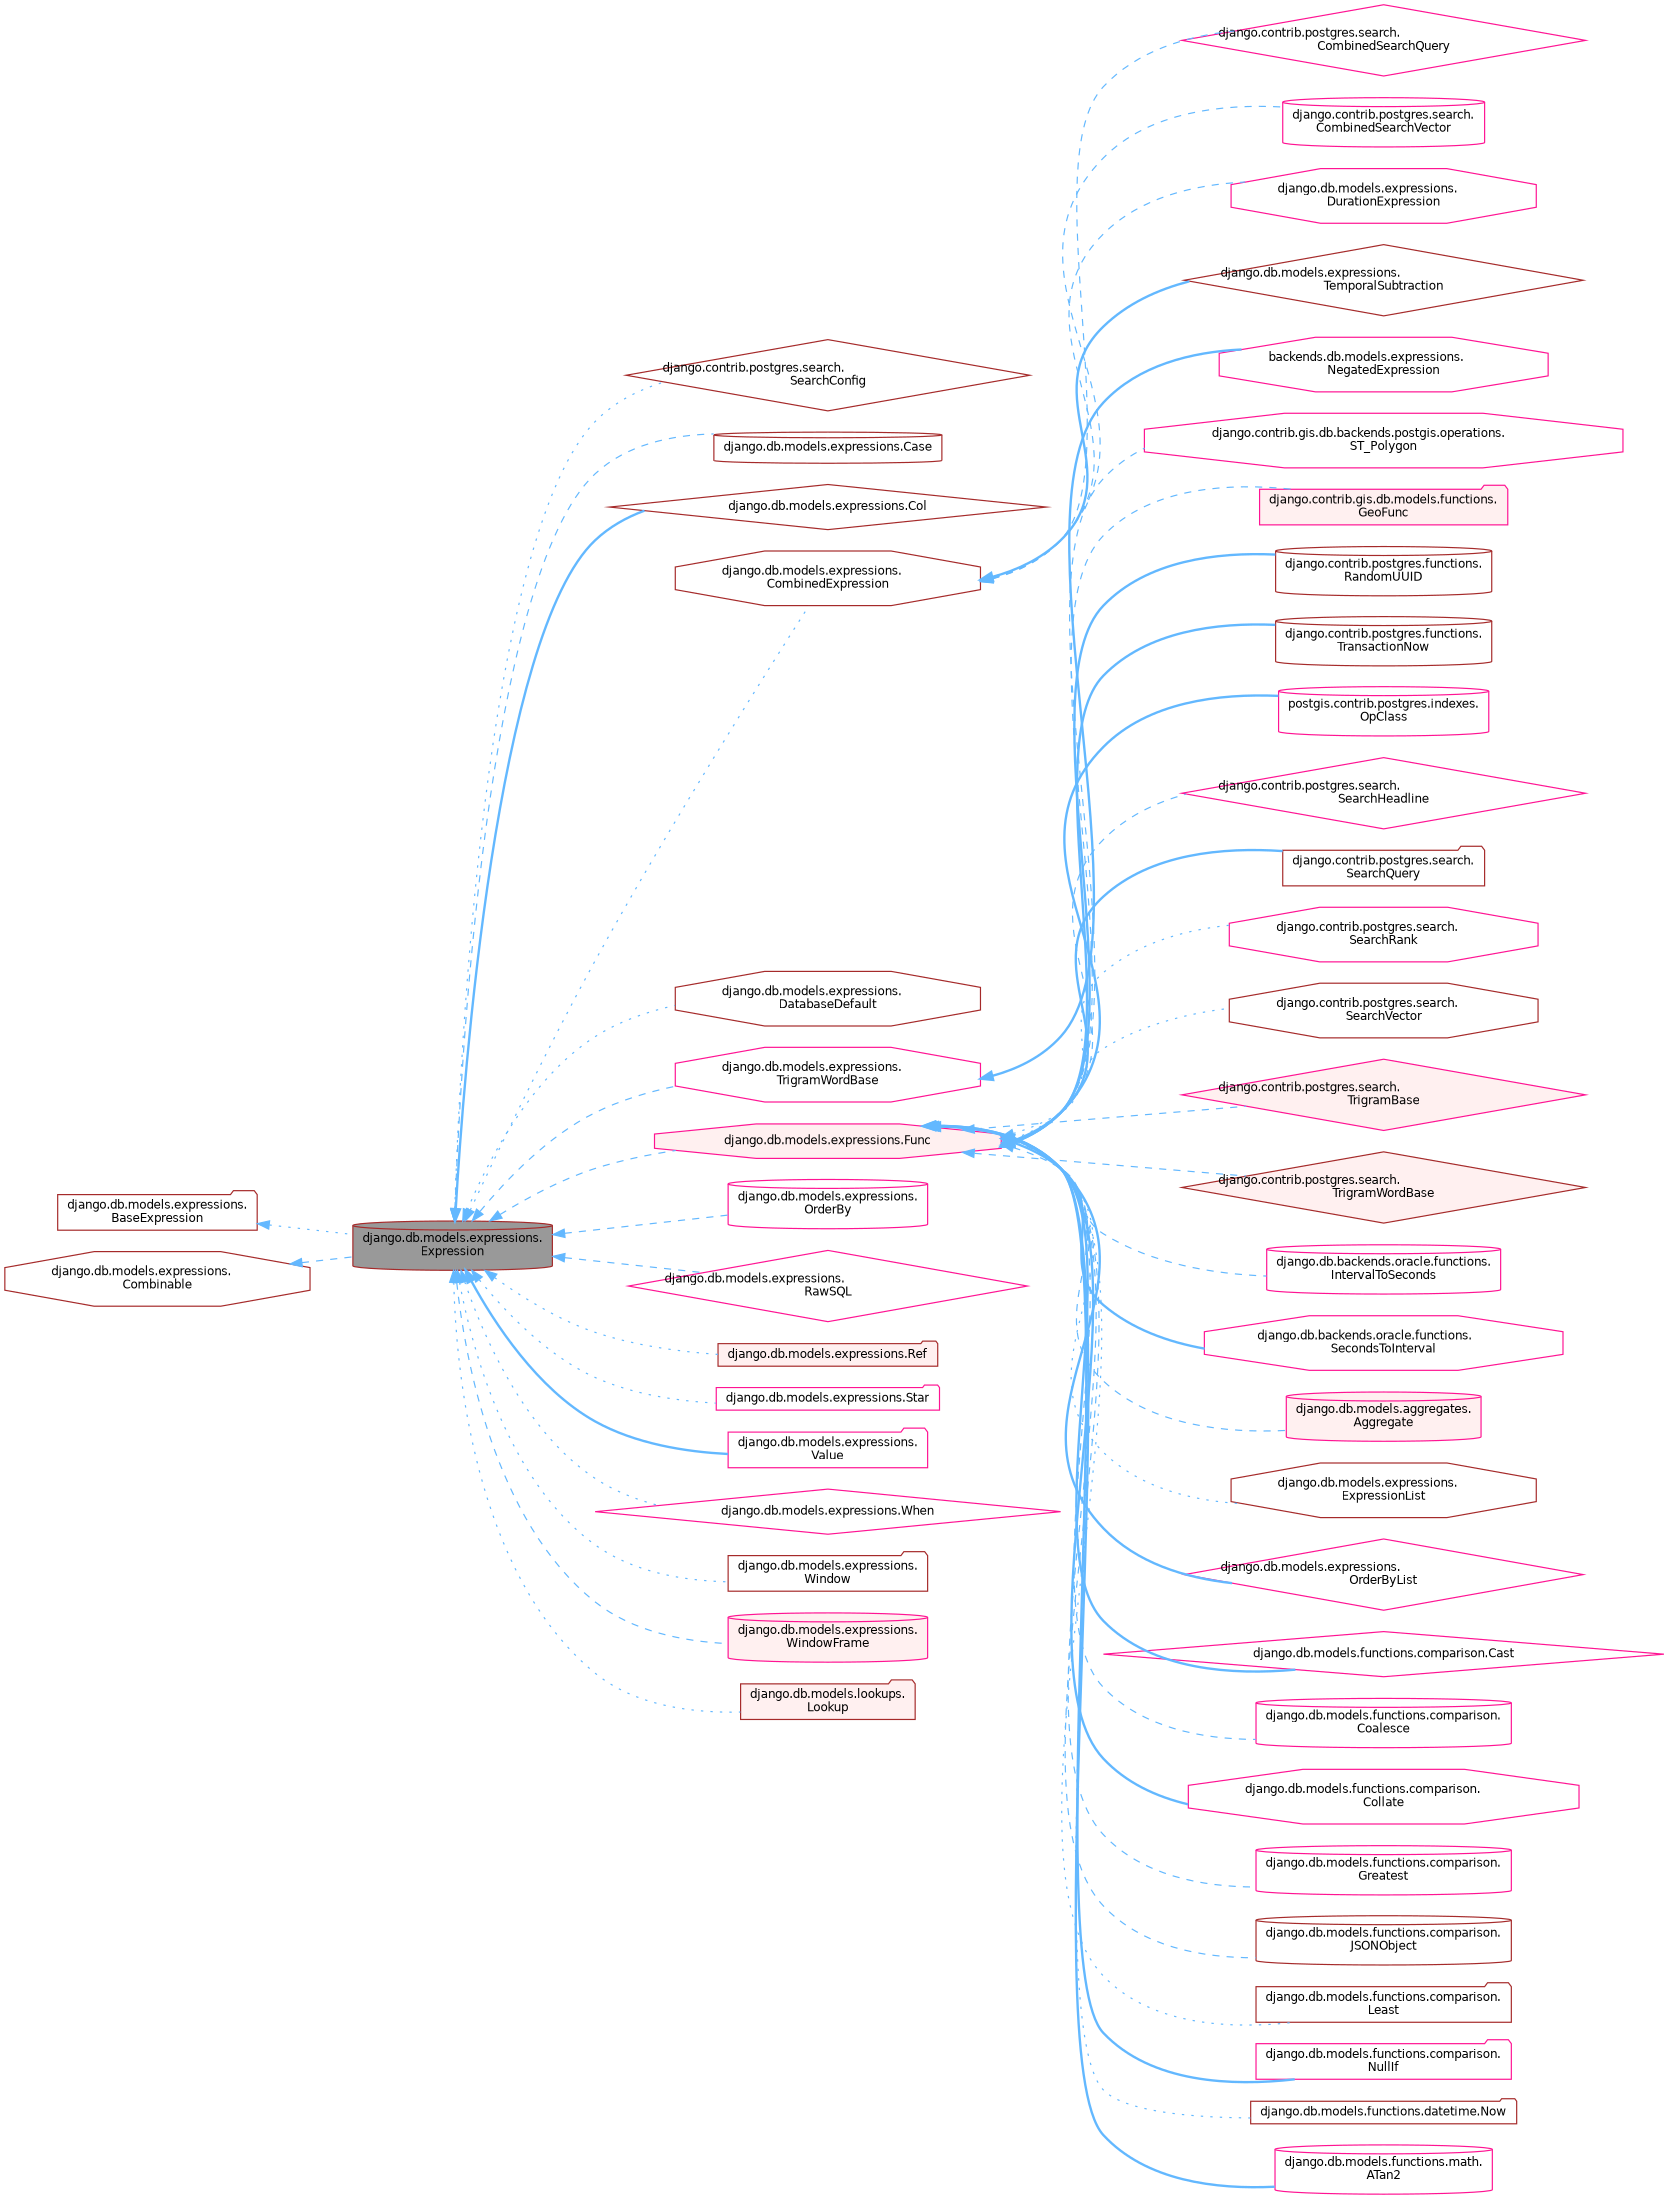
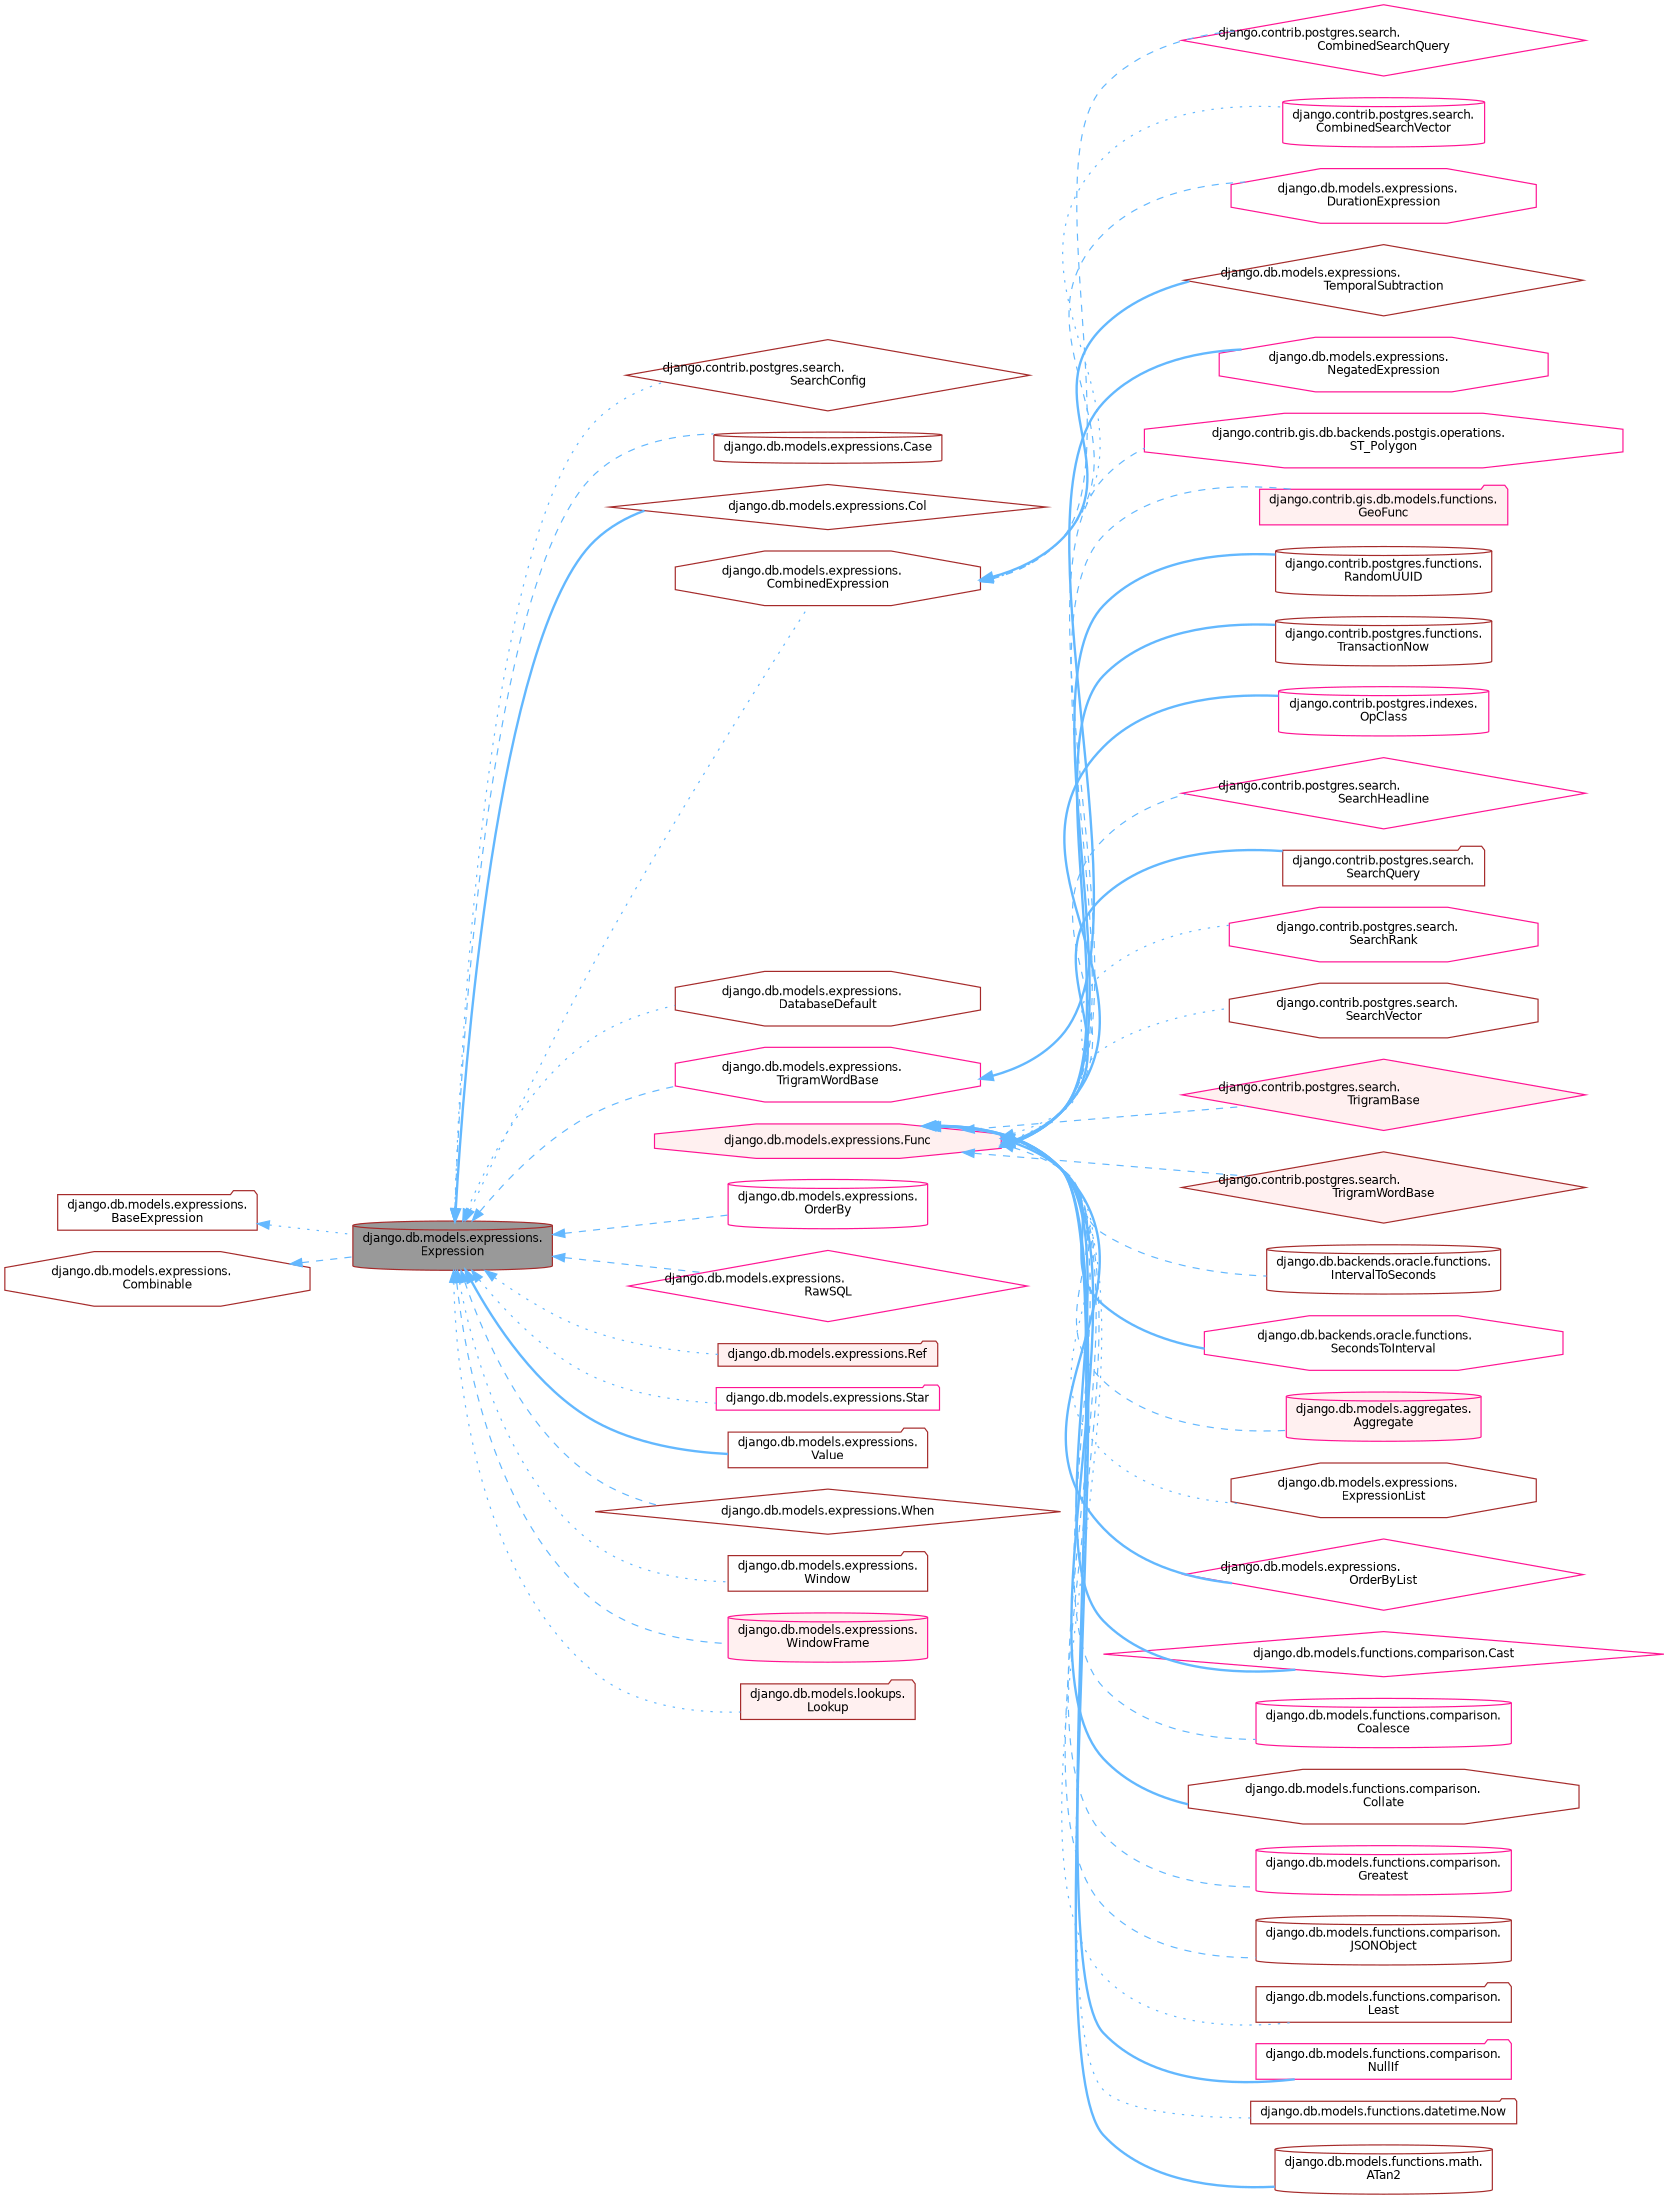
edge "django.contrib.postgres.search. CombinedSearchVector" -> "django.db.models.expressions. CombinedExpression": style dashed -> dotted
node "backends.db.models.expressions. NegatedExpression": label "backends.db.models.expressions. NegatedExpression" -> "django.db.models.expressions. NegatedExpression"
node "postgis.contrib.postgres.indexes. OpClass": label "postgis.contrib.postgres.indexes. OpClass" -> "django.contrib.postgres.indexes. OpClass"
edge "django.db.models.expressions.Func" -> "django.db.models.expressions. Expression": removed
node "django.db.backends.oracle.functions. IntervalToSeconds": color deeppink -> brown
edge "django.db.models.expressions.When" -> "django.db.models.expressions. Expression": style dotted -> dashed
node "django.db.models.expressions. Value": color deeppink -> brown
node "django.db.models.expressions.When": color deeppink -> brown
node "django.db.models.functions.comparison. Collate": color deeppink -> brown
node "django.db.models.functions.math. ATan2": color deeppink -> brown
